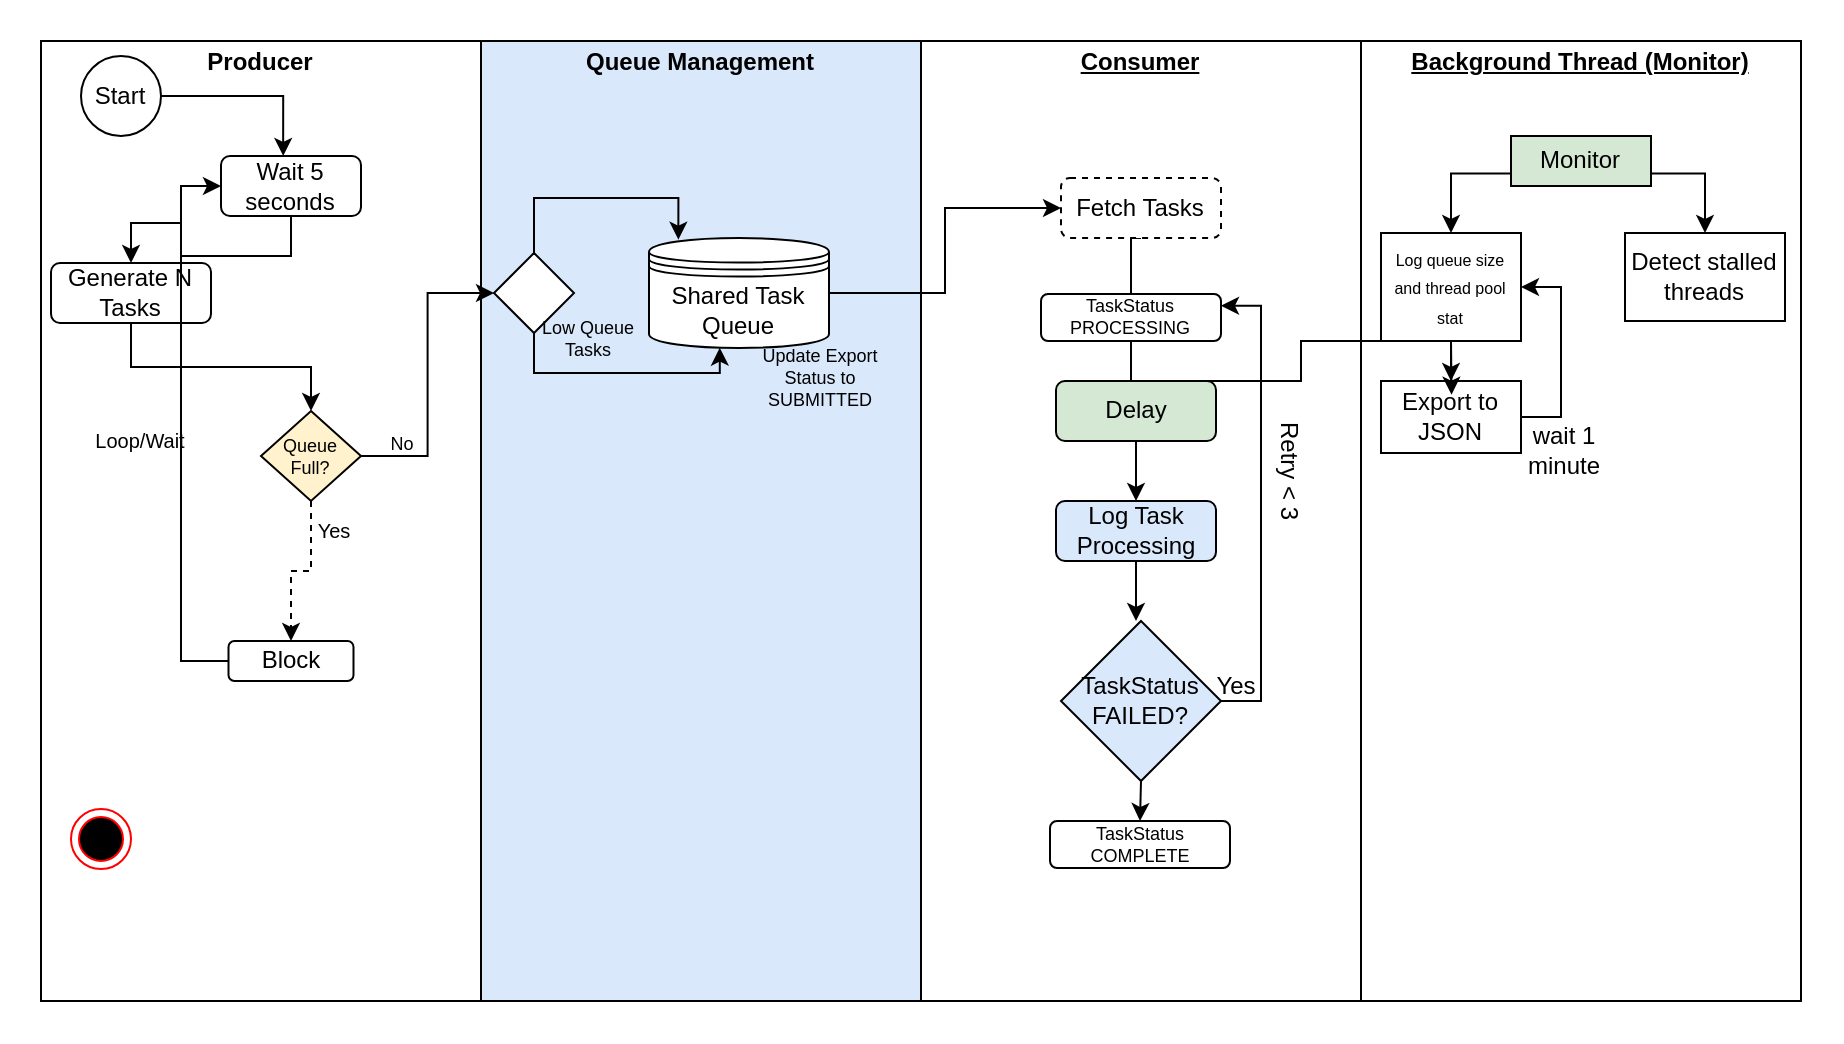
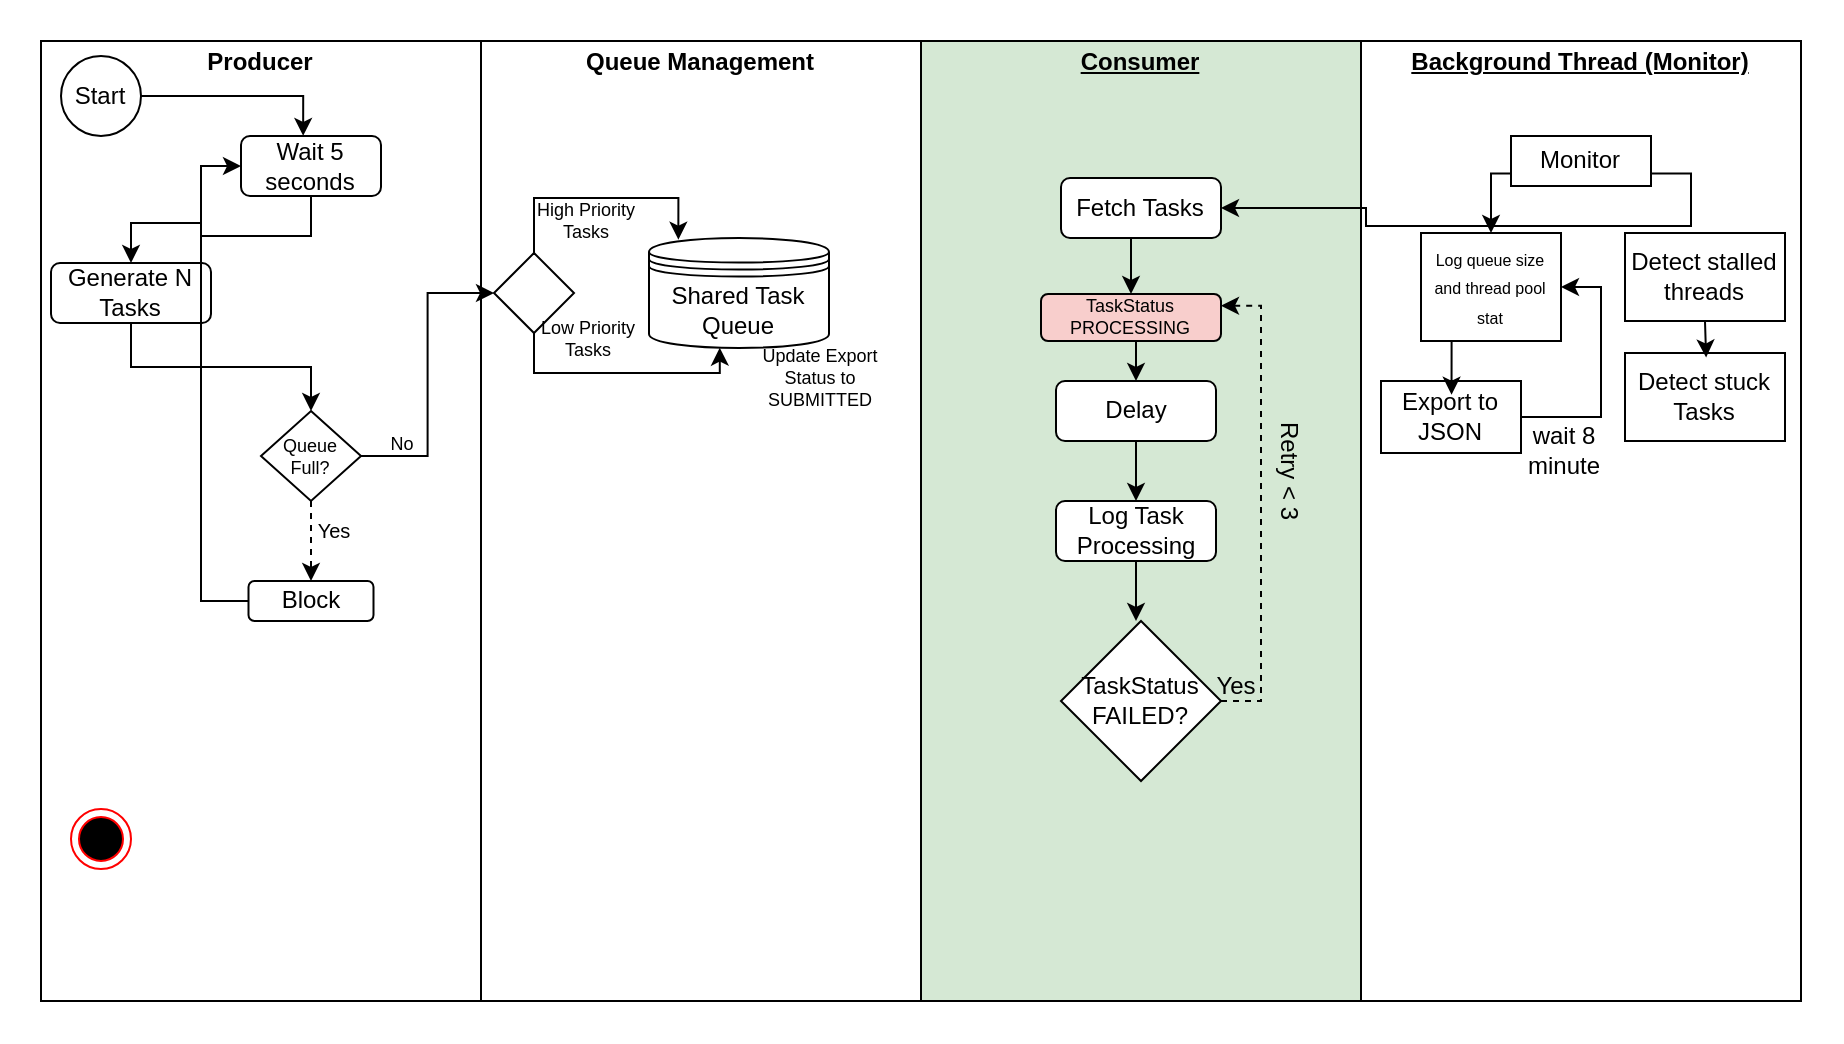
node "Consumer": fillcolor #ffffff -> #d5e8d4
node "Start": moved (121, 96) -> (101, 96)
node "Monitor": fillcolor #d5e8d4 -> #ffffff
node "Wait 5 seconds": moved (291, 186) -> (311, 166)
edge "Monitor" -> "Detect stalled threads": now "Monitor" -> "Fetch Tasks"
node "Fetch Tasks": style dashed -> solid
node "High Priority Tasks": added
edge "Shared Task Queue" -> "Fetch Tasks": removed
edge "Fetch Tasks" -- "TaskStatus PROCESSING": arrowhead none -> classic
node "Log queue size and thread pool stat": moved (1451, 287) -> (1491, 287)
node "TaskStatus PROCESSING": fillcolor #ffffff -> #f8cecc
edge "Detect stalled threads" -> "Detect stuck Tasks": added
node "Low Queue Tasks": label "Low Queue Tasks" -> "Low Priority Tasks"
edge "TaskStatus PROCESSING" -> "Export to JSON": now "TaskStatus PROCESSING" -> "Delay"
node "Detect stuck Tasks": added
node "Delay": fillcolor #d5e8d4 -> #ffffff
node "Loop/Wait": removed
node "wait 1 minute": label "wait 1 minute" -> "wait 8 minute"
node "Queue Full?": fillcolor #fff2cc -> #ffffff
edge "TaskStatus FAILED?" -> "TaskStatus PROCESSING": style solid -> dashed
node "Queue Management": fillcolor #dae8fc -> #ffffff
node "Log Task Processing": fillcolor #dae8fc -> #ffffff
node "Block": moved (291, 661) -> (311, 601)
node "TaskStatus FAILED?": fillcolor #dae8fc -> #ffffff
edge "TaskStatus FAILED?" -> "TaskStatus COMPLETE": removed
node "TaskStatus COMPLETE": removed
